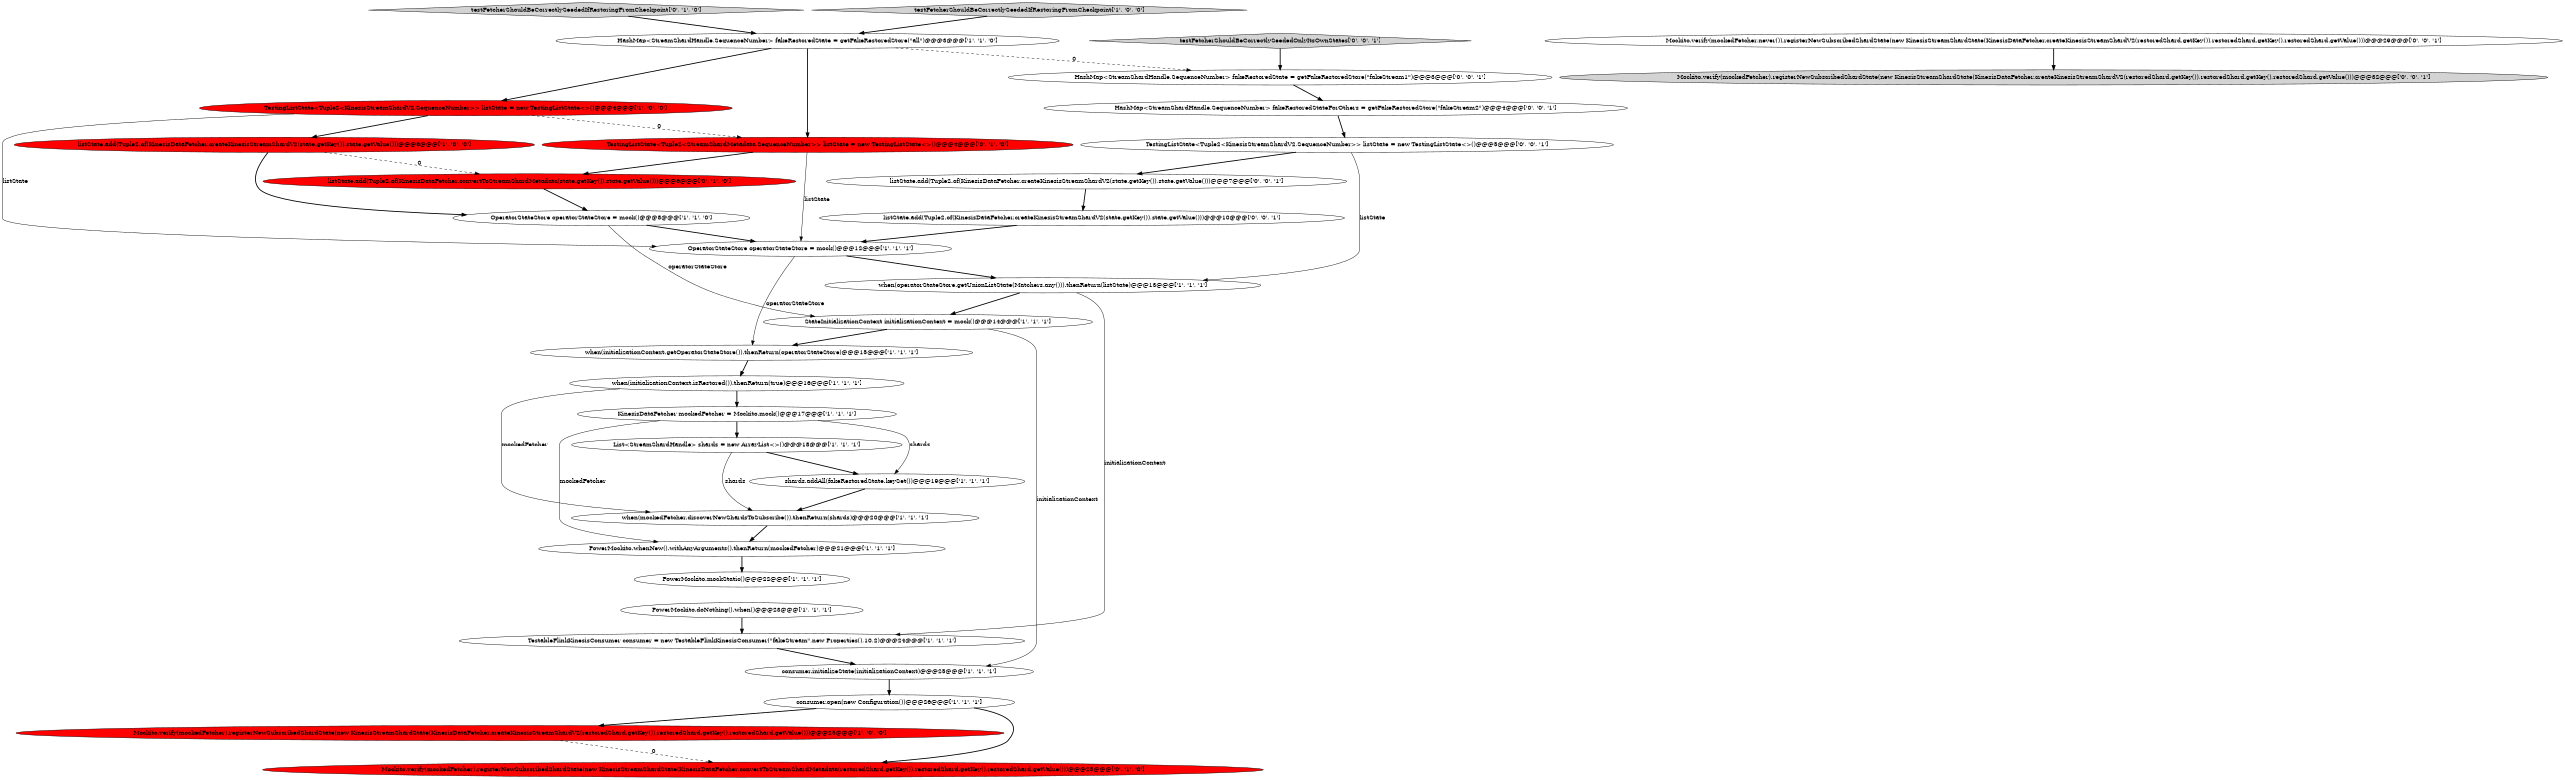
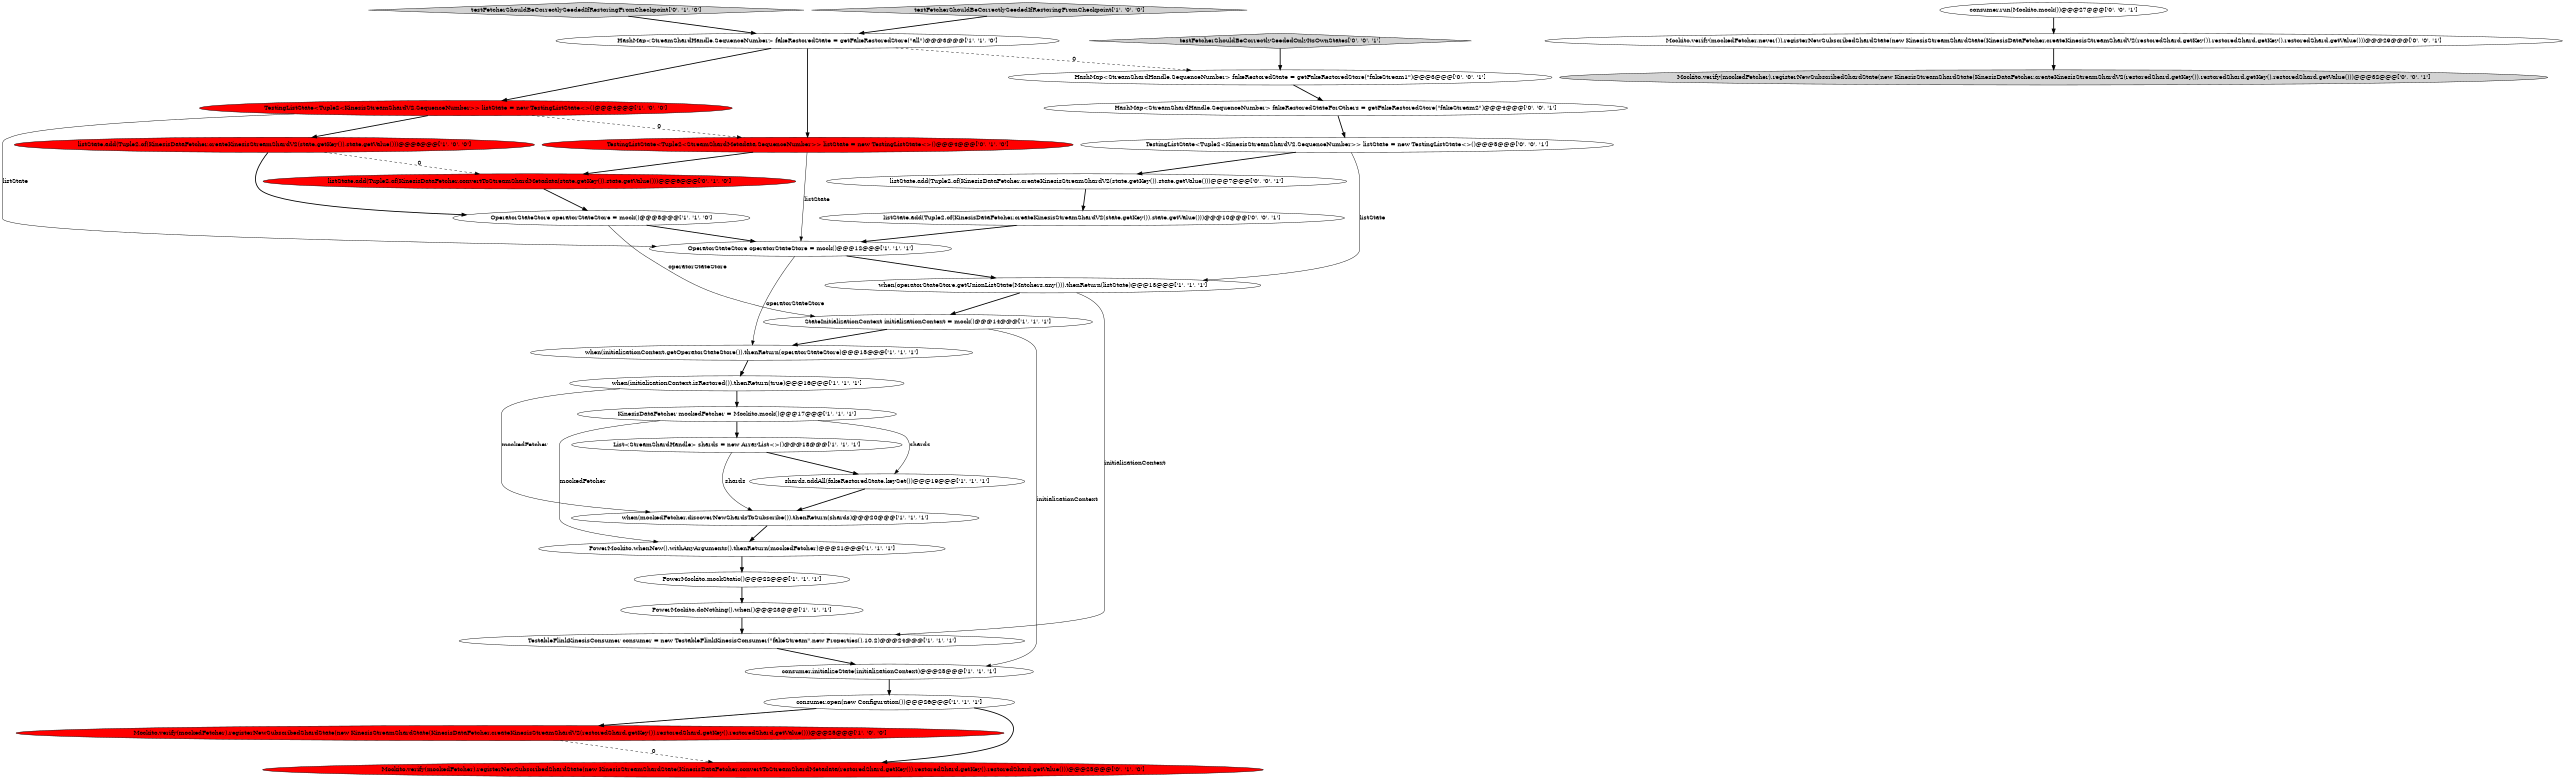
node "consumer.run(Mockito.mock())@@@27@@@['0', '0', '1']": added
edge "PowerMockito.mockStatic()@@@22@@@['1', '1', '1']" -> "PowerMockito.doNothing().when()@@@23@@@['1', '1', '1']": added
